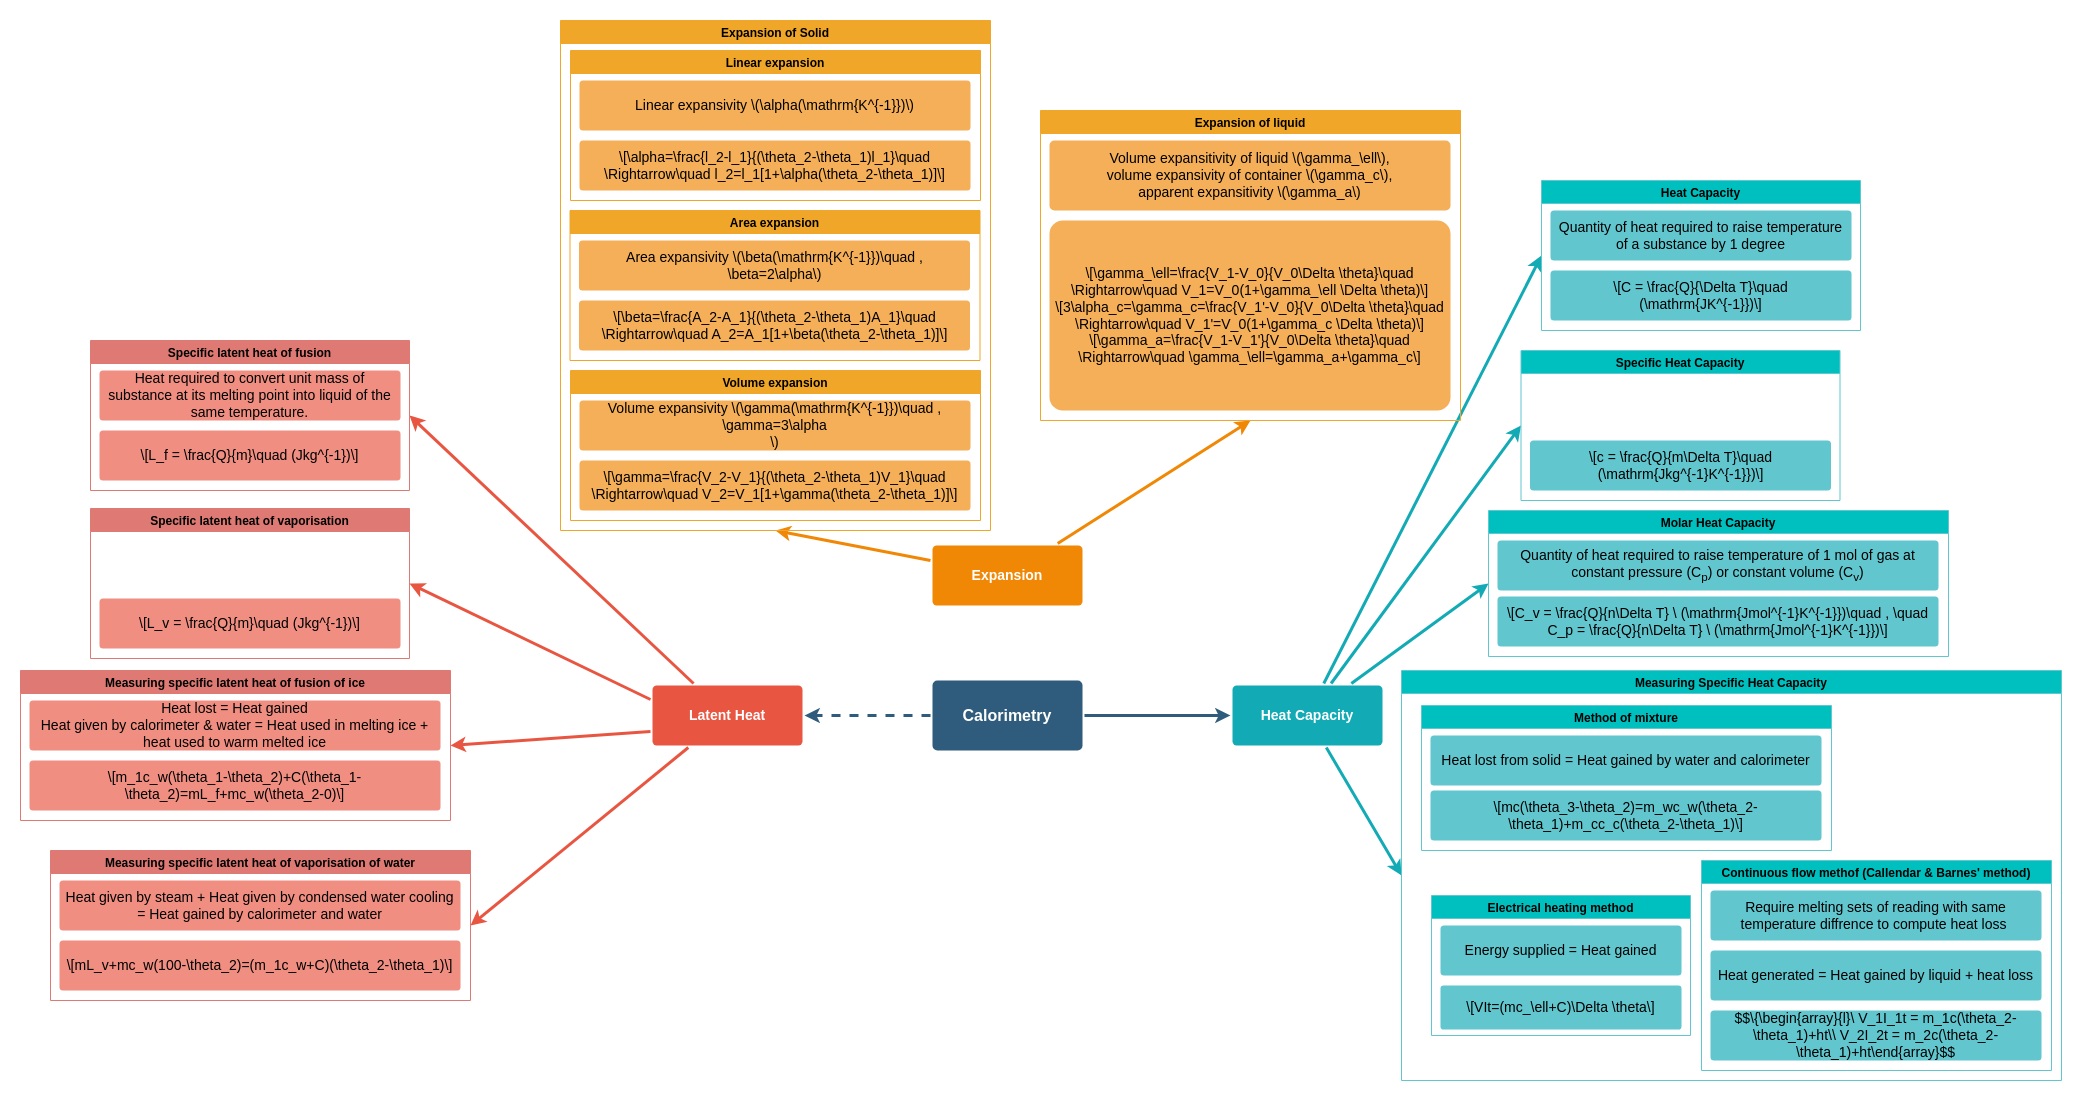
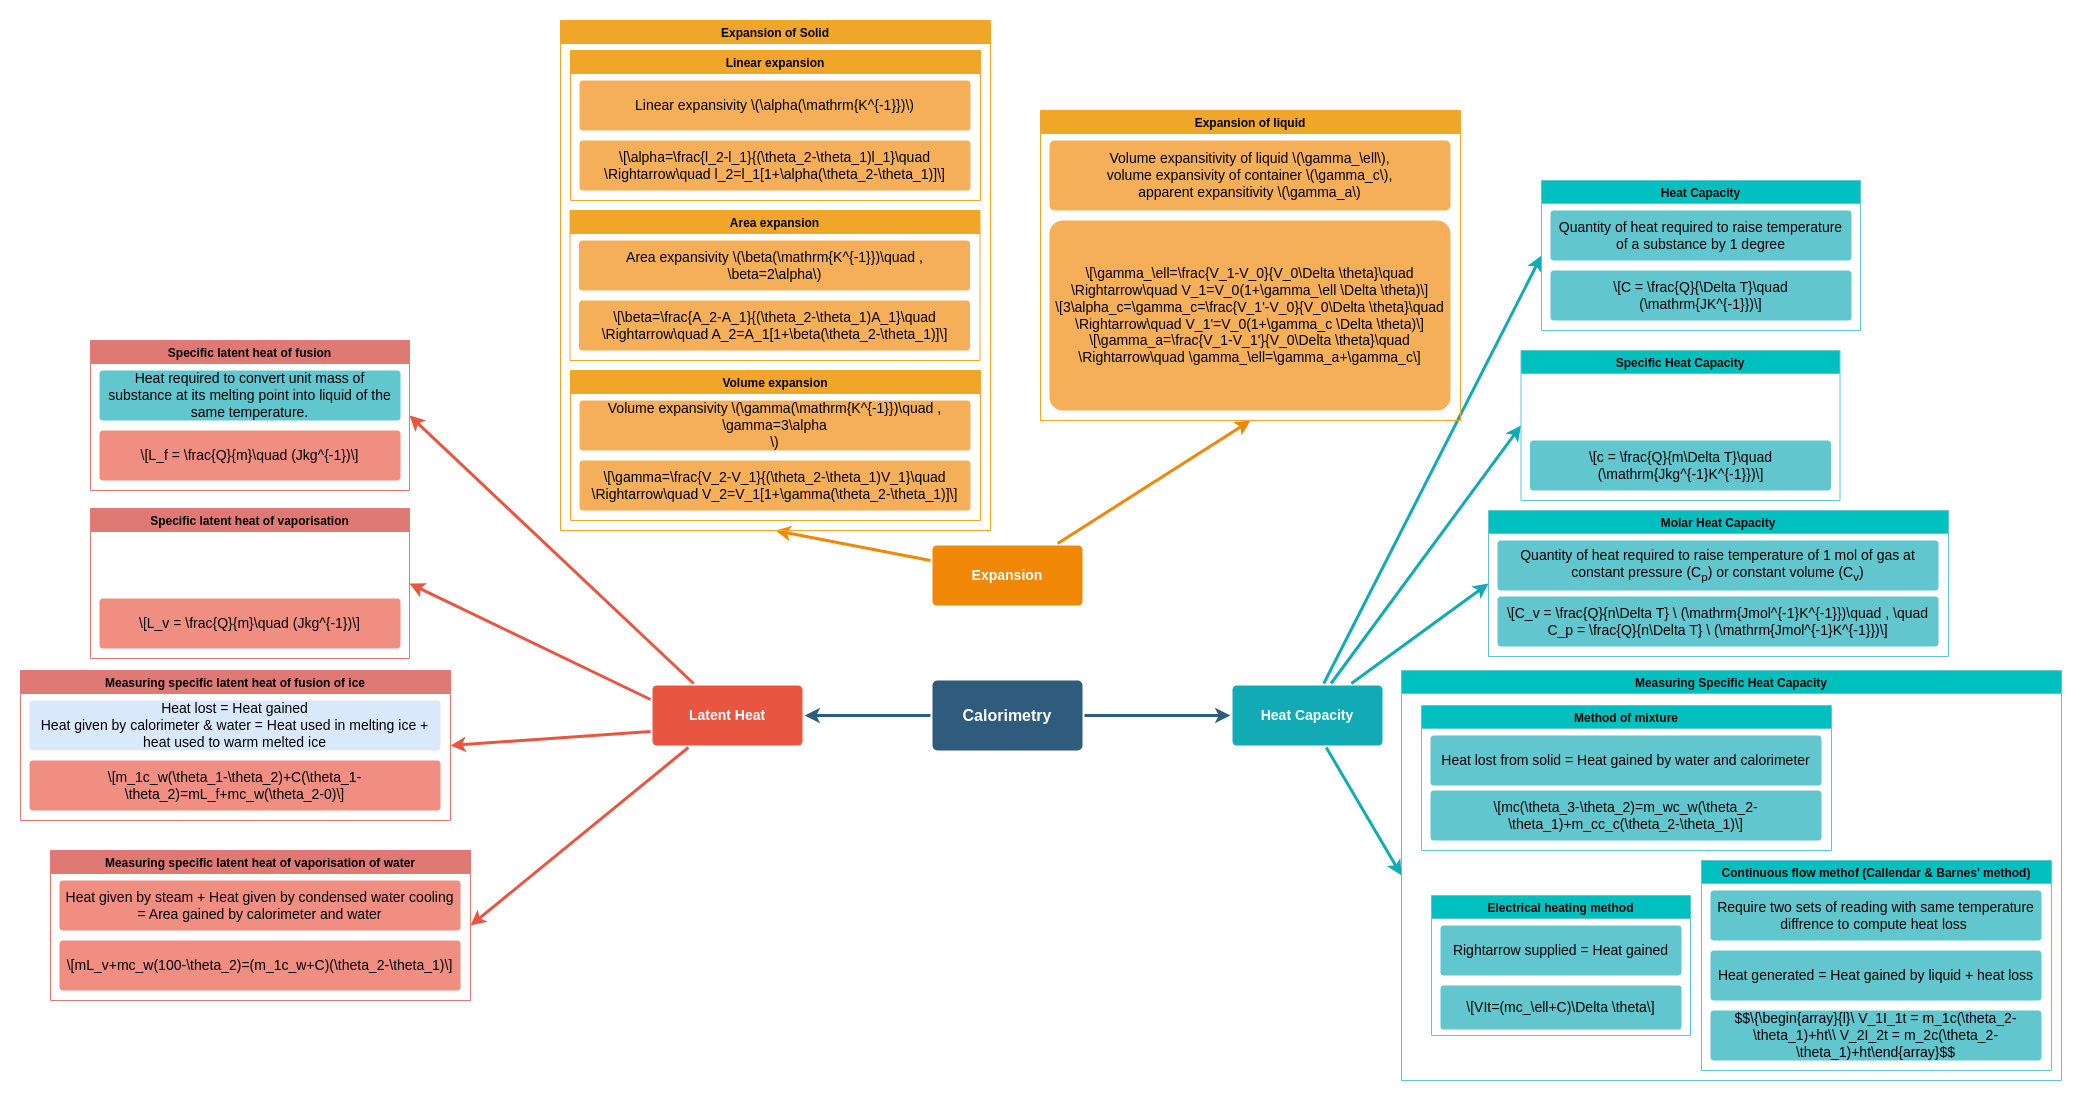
node "Heat required to convert unit mass of substance at its melting point into liquid of the same temperature.": fillcolor #f08e81 -> #61c6ce
edge "Calorimetry" -> "Latent Heat": style dashed -> solid
node "Heat lost = Heat gained Heat given by calorimeter & water = Heat used in melting ice + heat used to warm melted ice": fillcolor #f08e81 -> #dae8fc
node "Heat given by steam + Heat given by condensed water cooling = Heat gained by calorimeter and water": label "Heat given by steam + Heat given by condensed water cooling = Heat gained by calorimeter and water" -> "Heat given by steam + Heat given by condensed water cooling = Area gained by calorimeter and water"
node "Require melting sets of reading with same temperature diffrence to compute heat loss": label "Require melting sets of reading with same temperature diffrence to compute heat loss" -> "Require two sets of reading with same temperature diffrence to compute heat loss"
node "Energy supplied = Heat gained": label "Energy supplied = Heat gained" -> "Rightarrow supplied = Heat gained"
